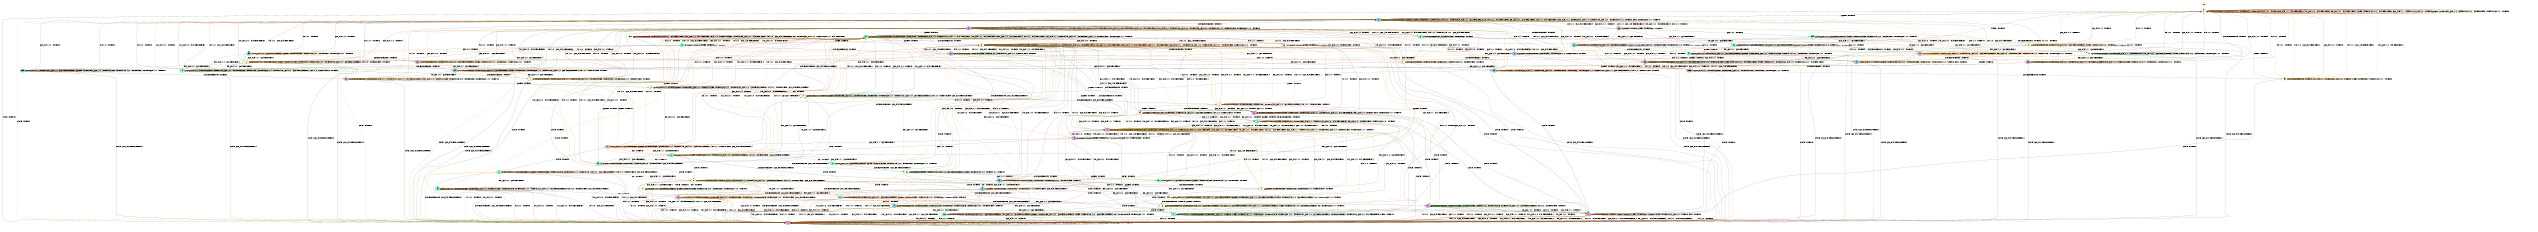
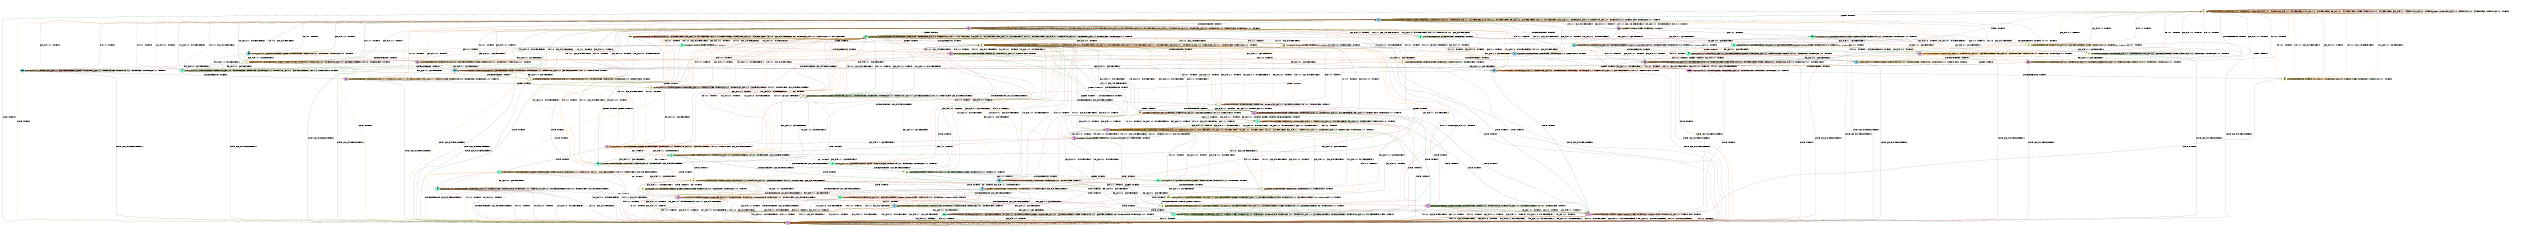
node "ooo": removed
edge "uu" -> "tt": removed, label "FIN+ACK(V,V,0) / ACK(NEXT,NEXT,0)"
edge "ff" -> "oo": now "nn" -> "oo"
